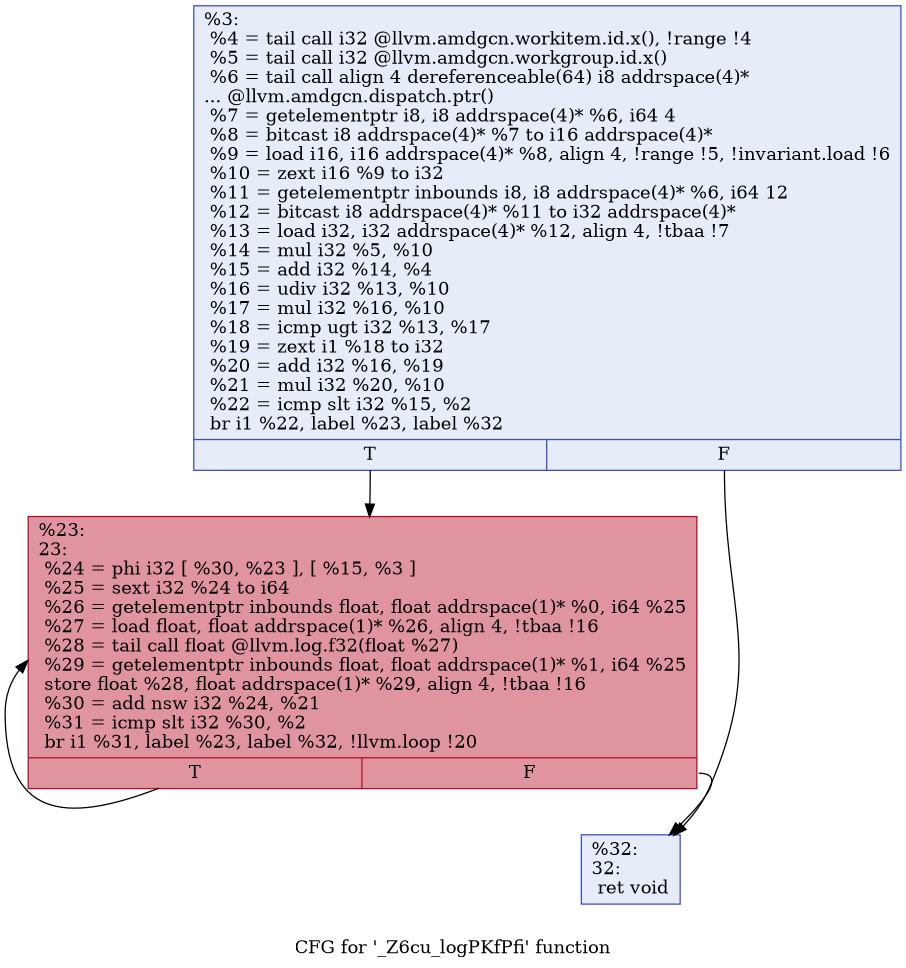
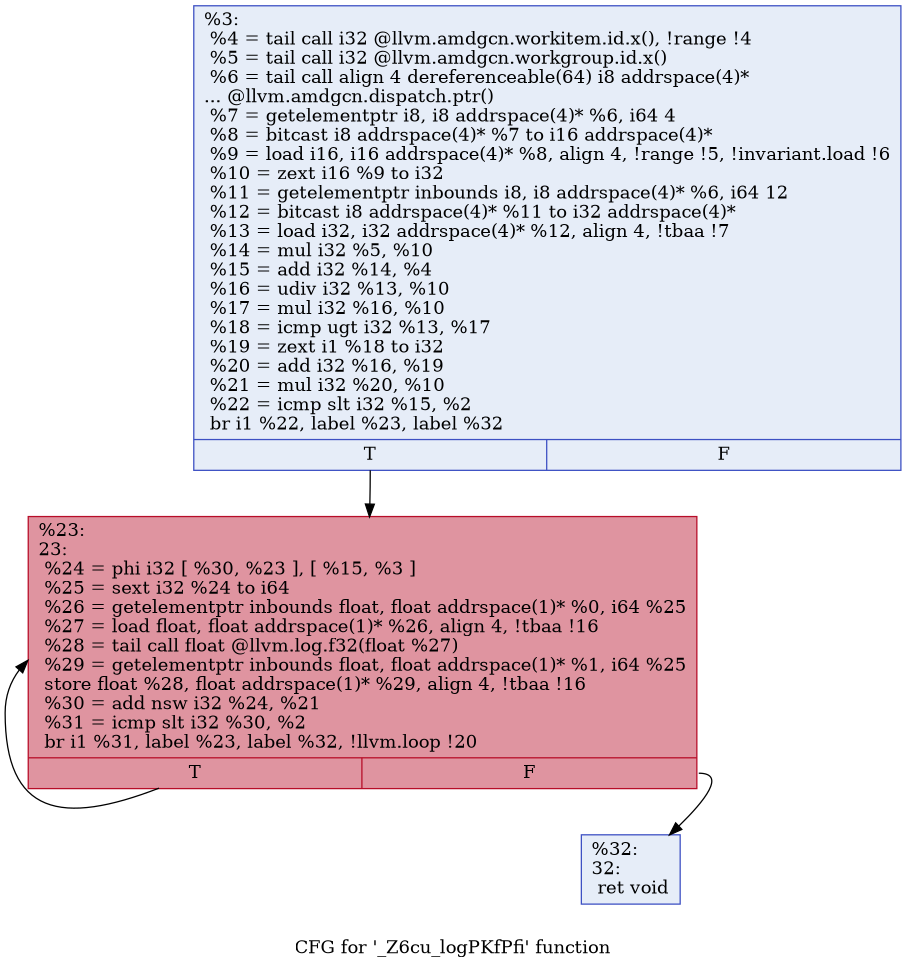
edge "%3:" -> "%32:": removed
